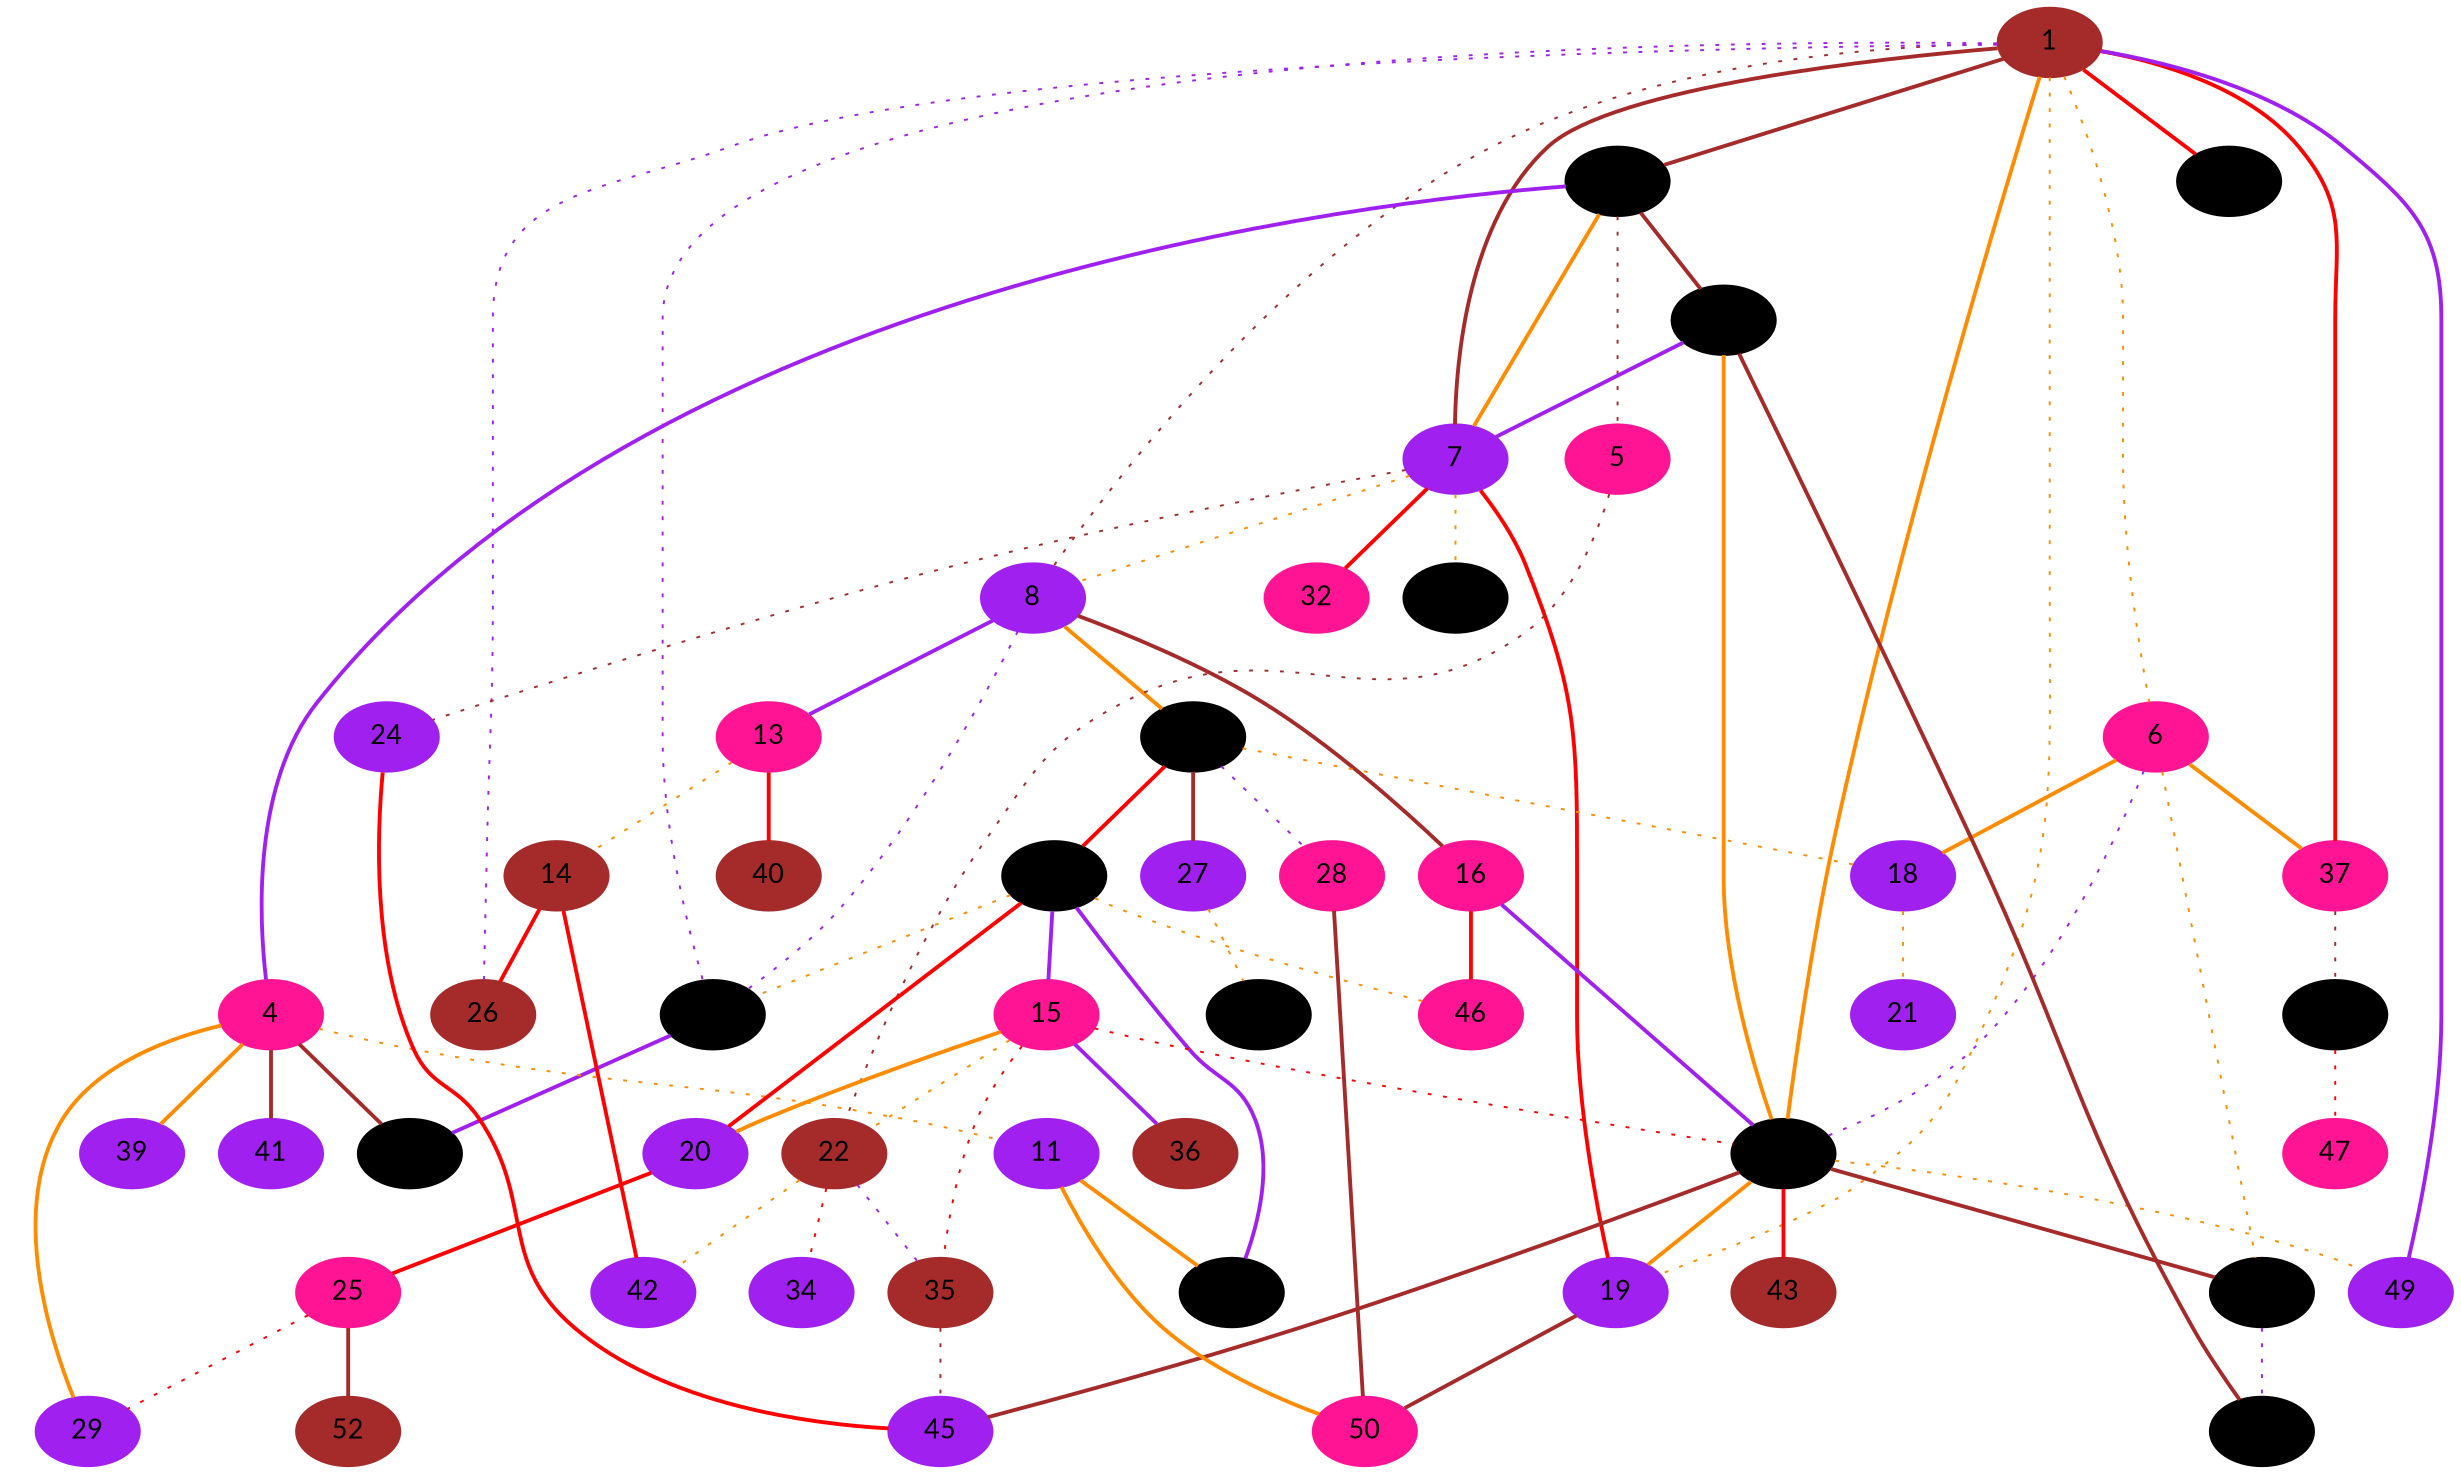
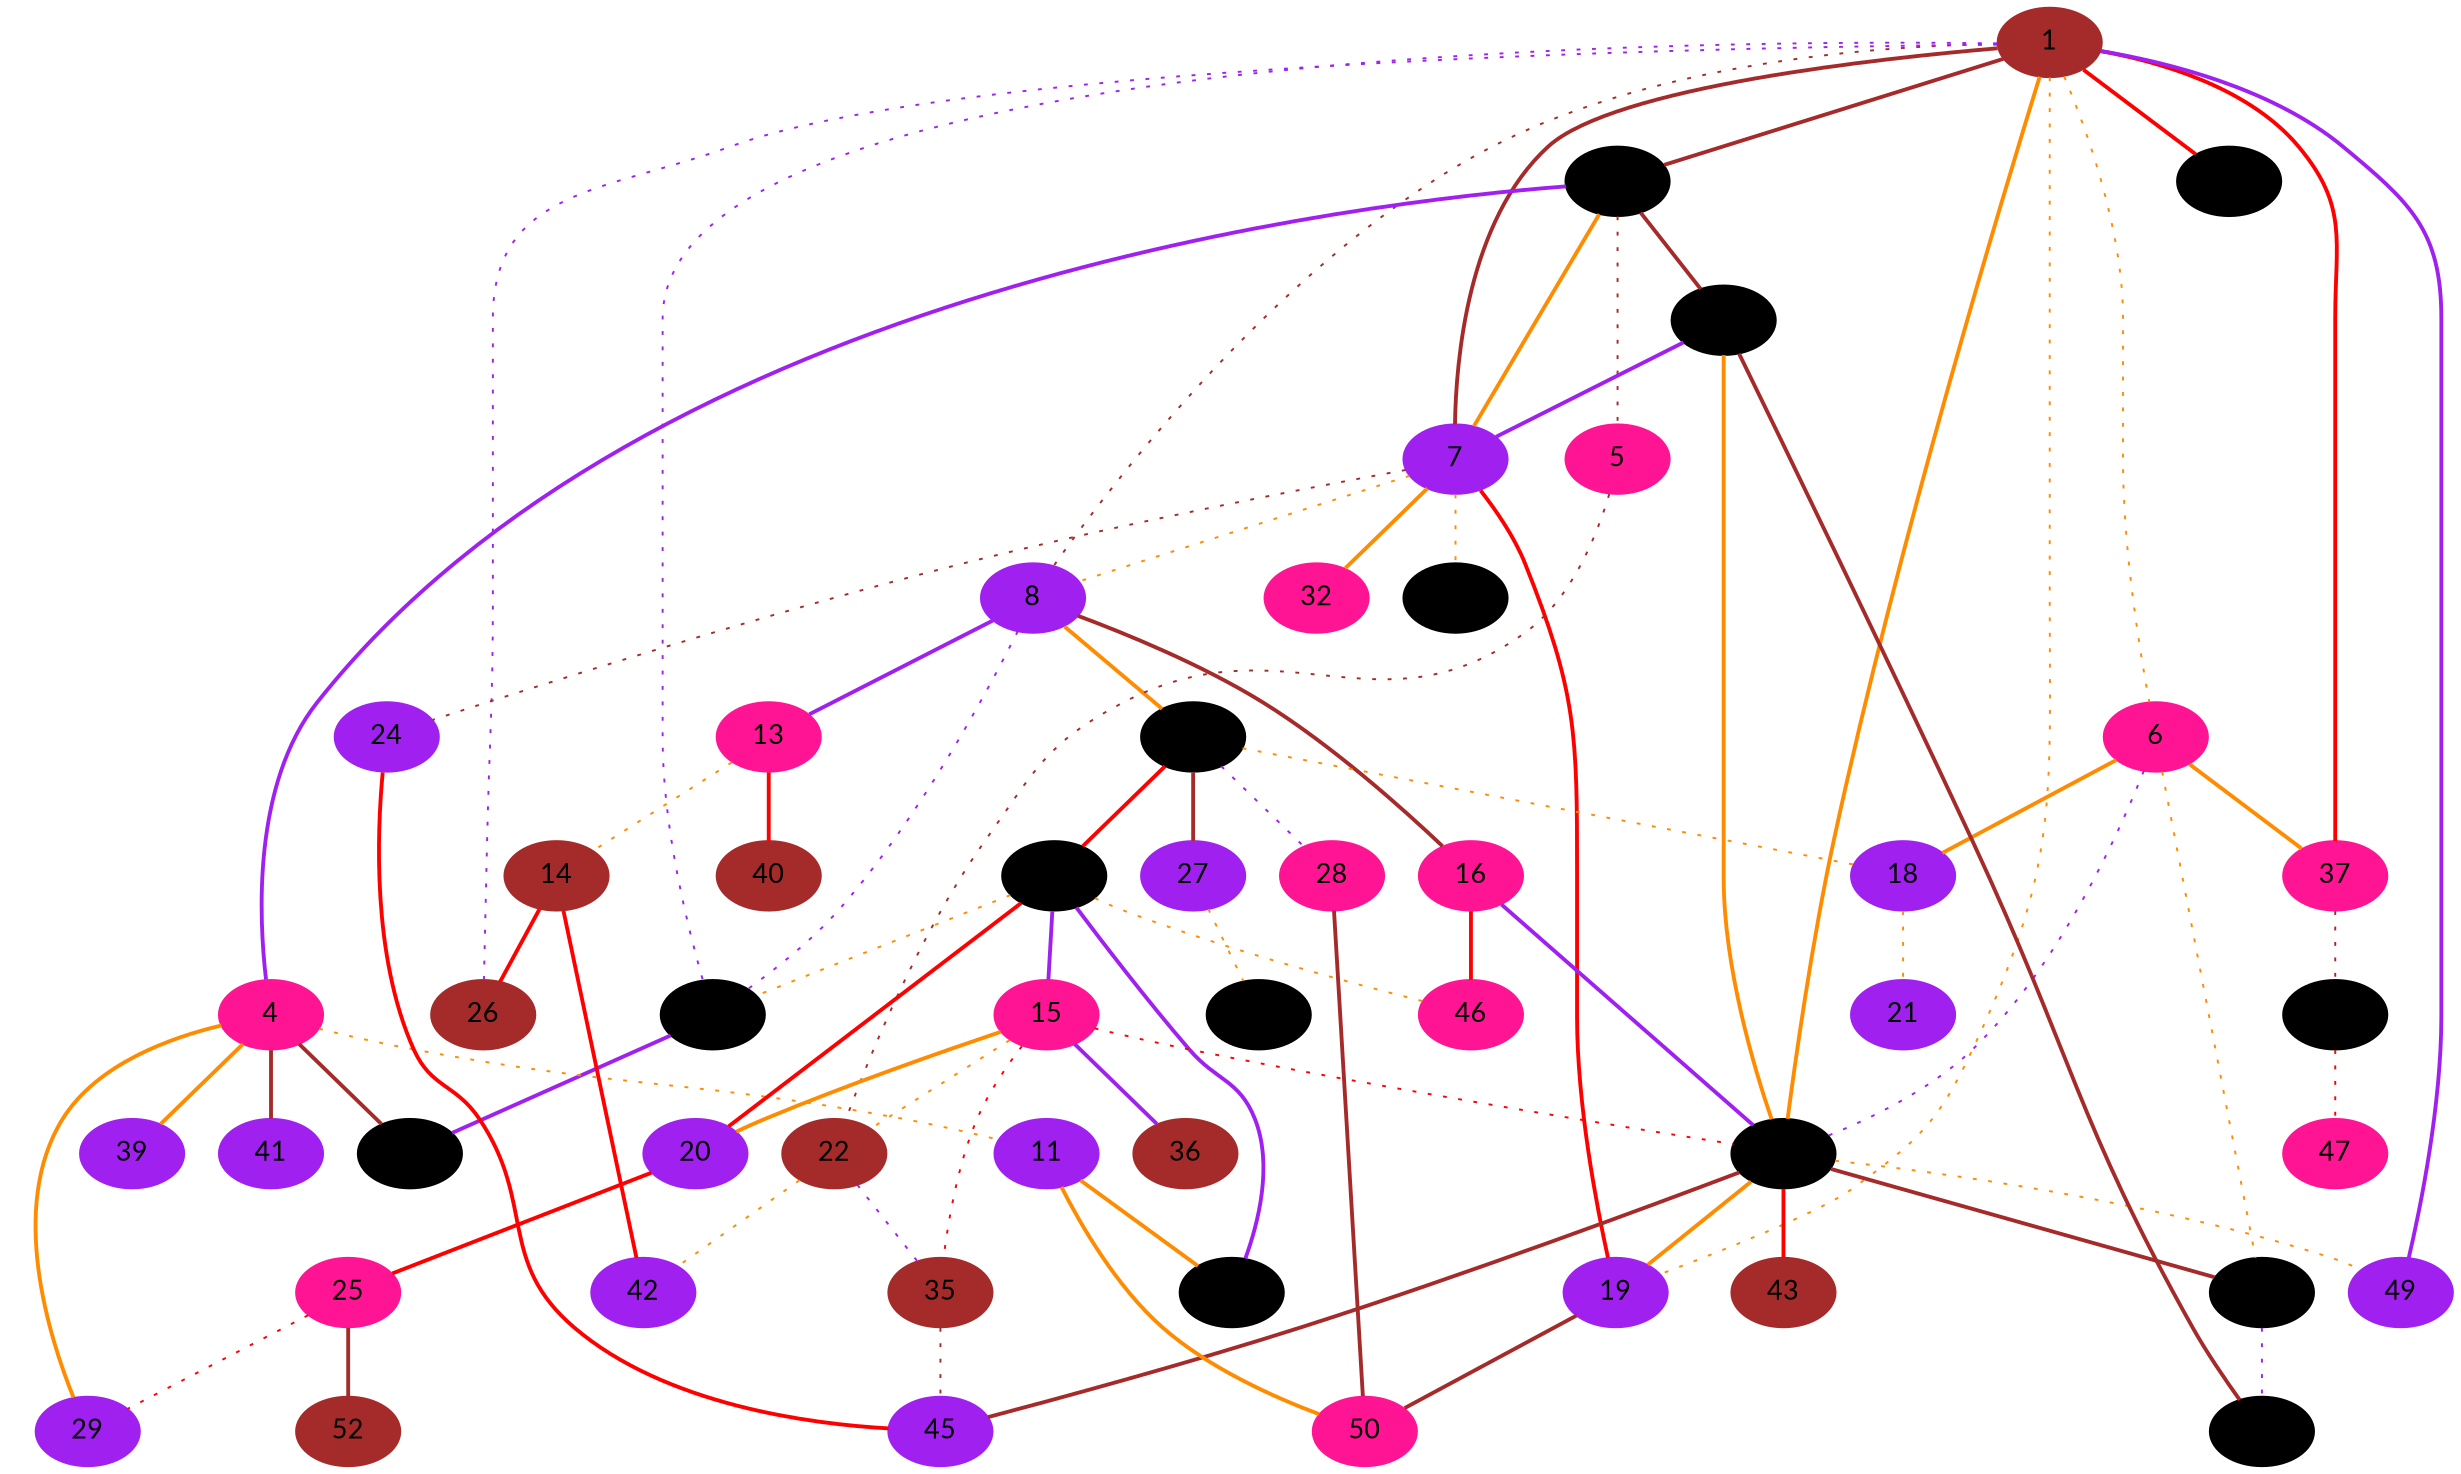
edge "7" -- "32": color red -> darkorange
node "34": removed
